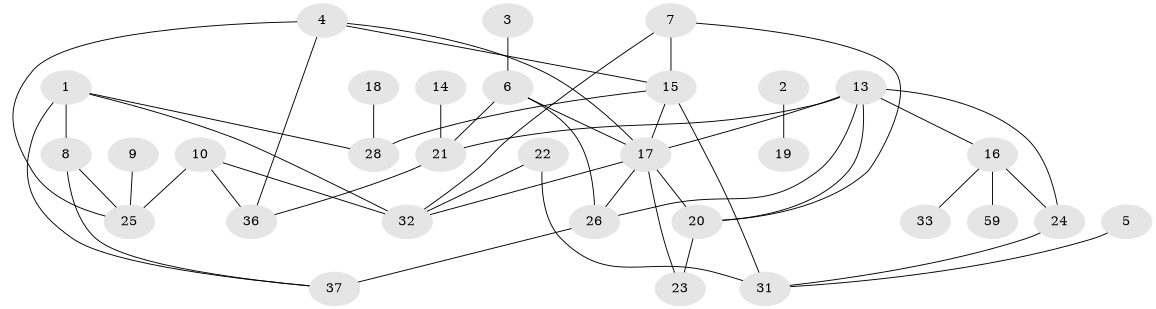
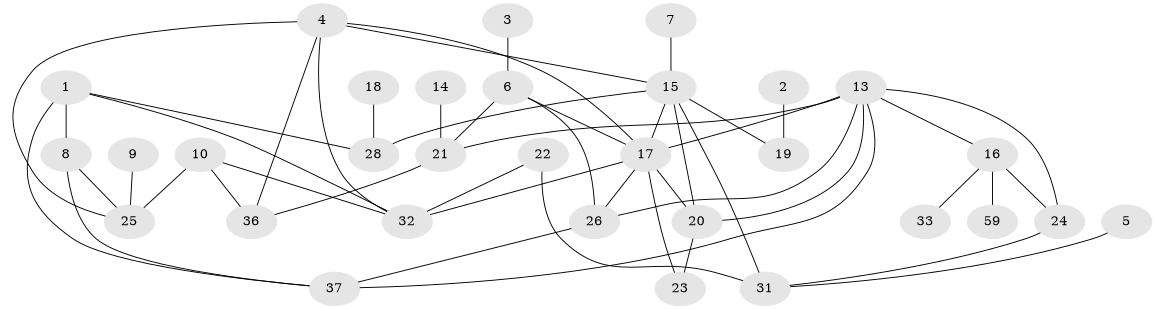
edge "7" -- "20": now "15" -- "20"
edge "15" -- "19": added
edge "7" -- "32": now "4" -- "32"
edge "13" -- "37": added
